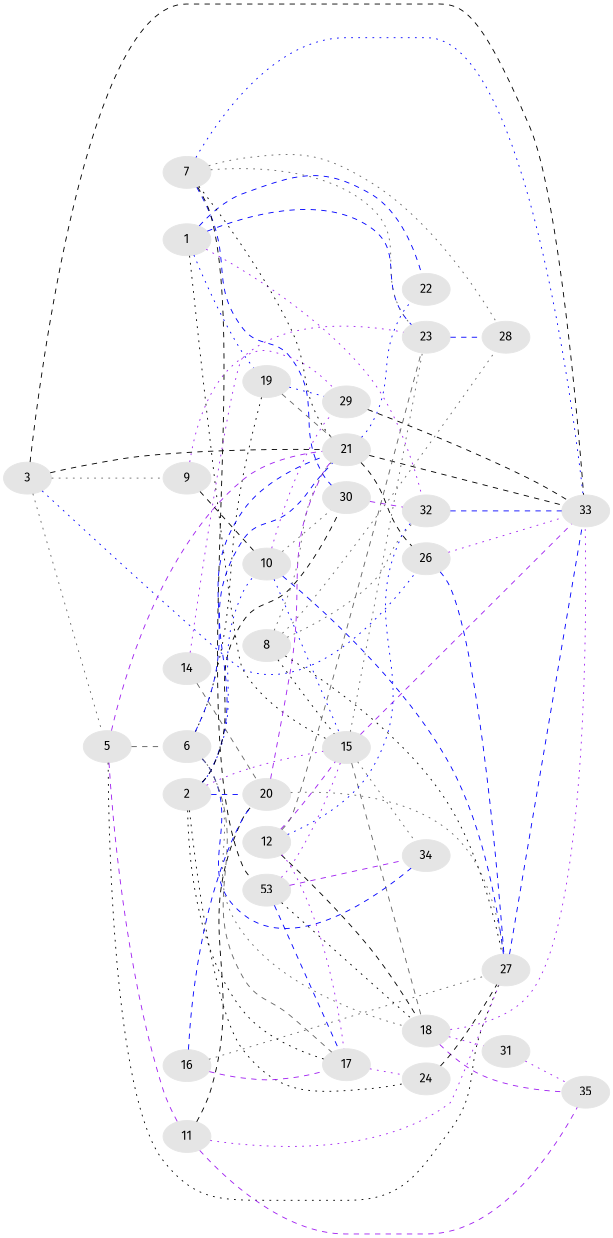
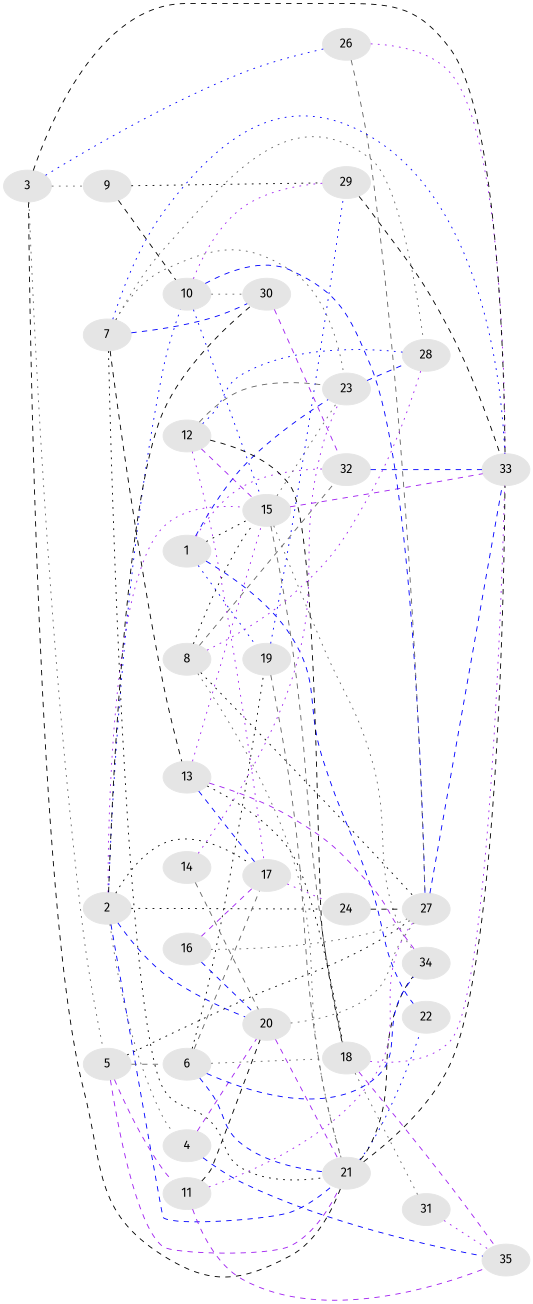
edge "29" -- "9": color purple -> black
edge "28" -- "8": color gray40 -> purple
edge "21" -- "26": now "21" -- "34"
edge "32" -- "8": style dotted -> dashed
edge "32" -- "12": now "28" -- "12"
edge "26" -- "27": color blue -> gray40
node "53": label "53" -> "13"
edge "18" -- "31": color purple -> gray40
node "4": added
